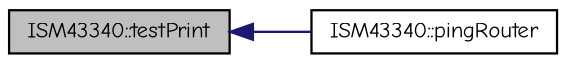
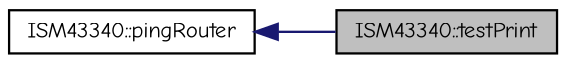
edge "ISM43340::pingRouter" -> "ISM43340::testPrint": reversed
